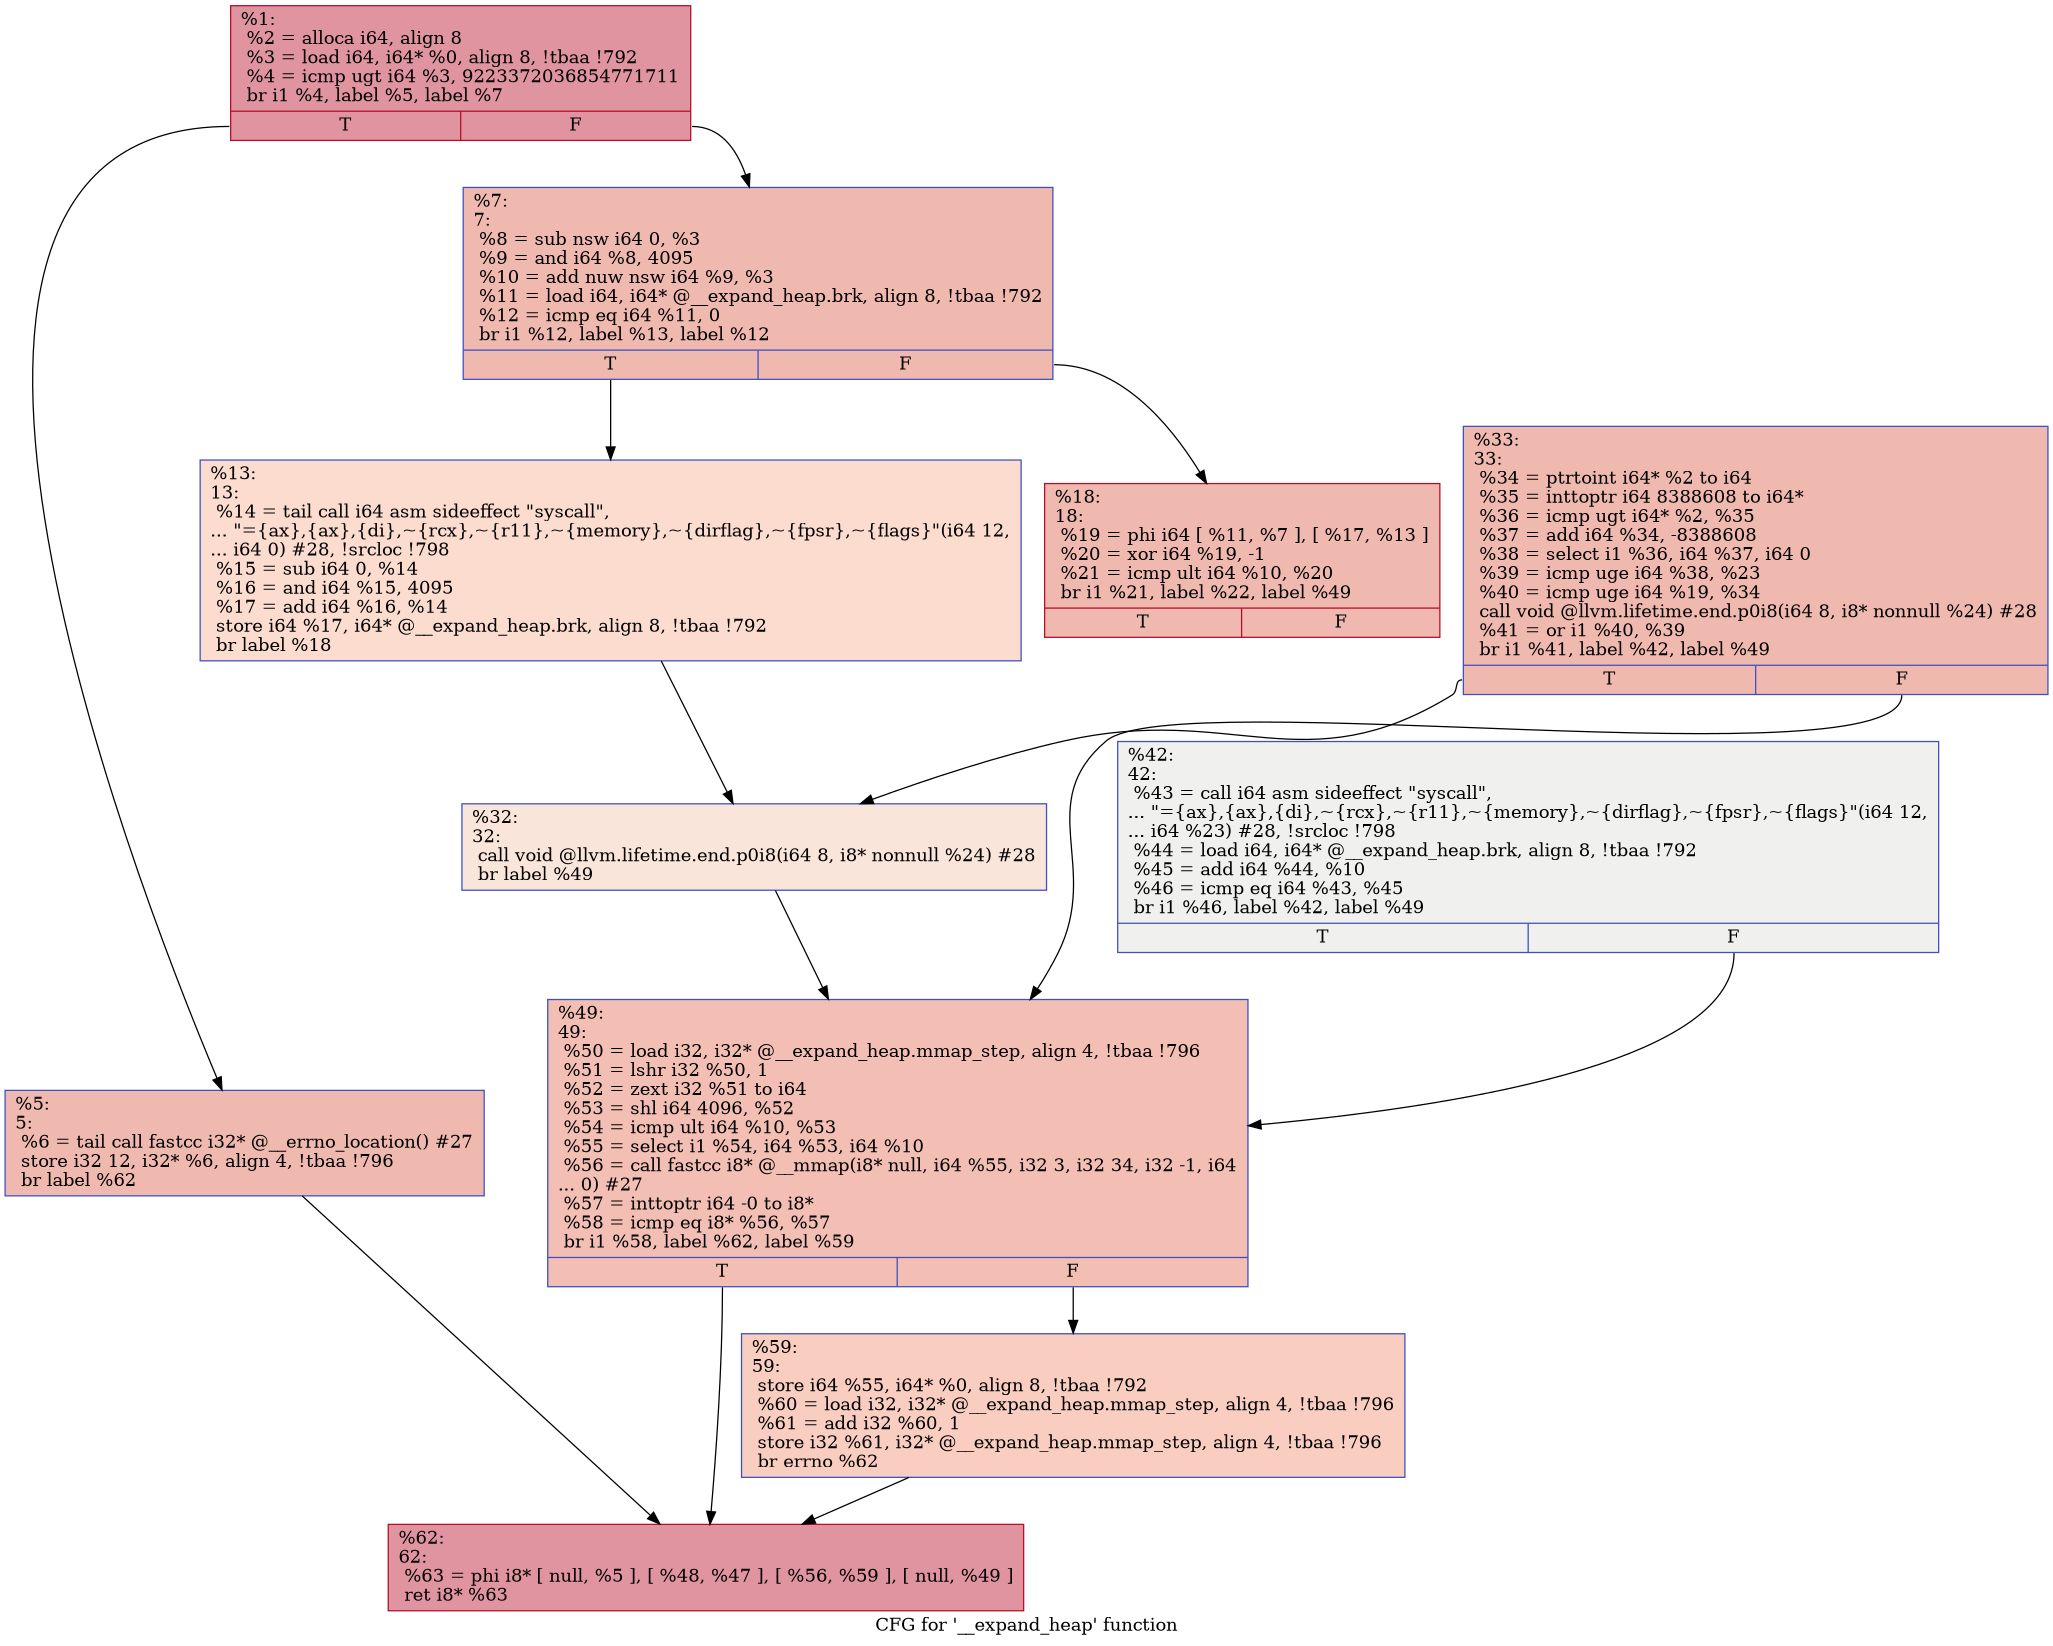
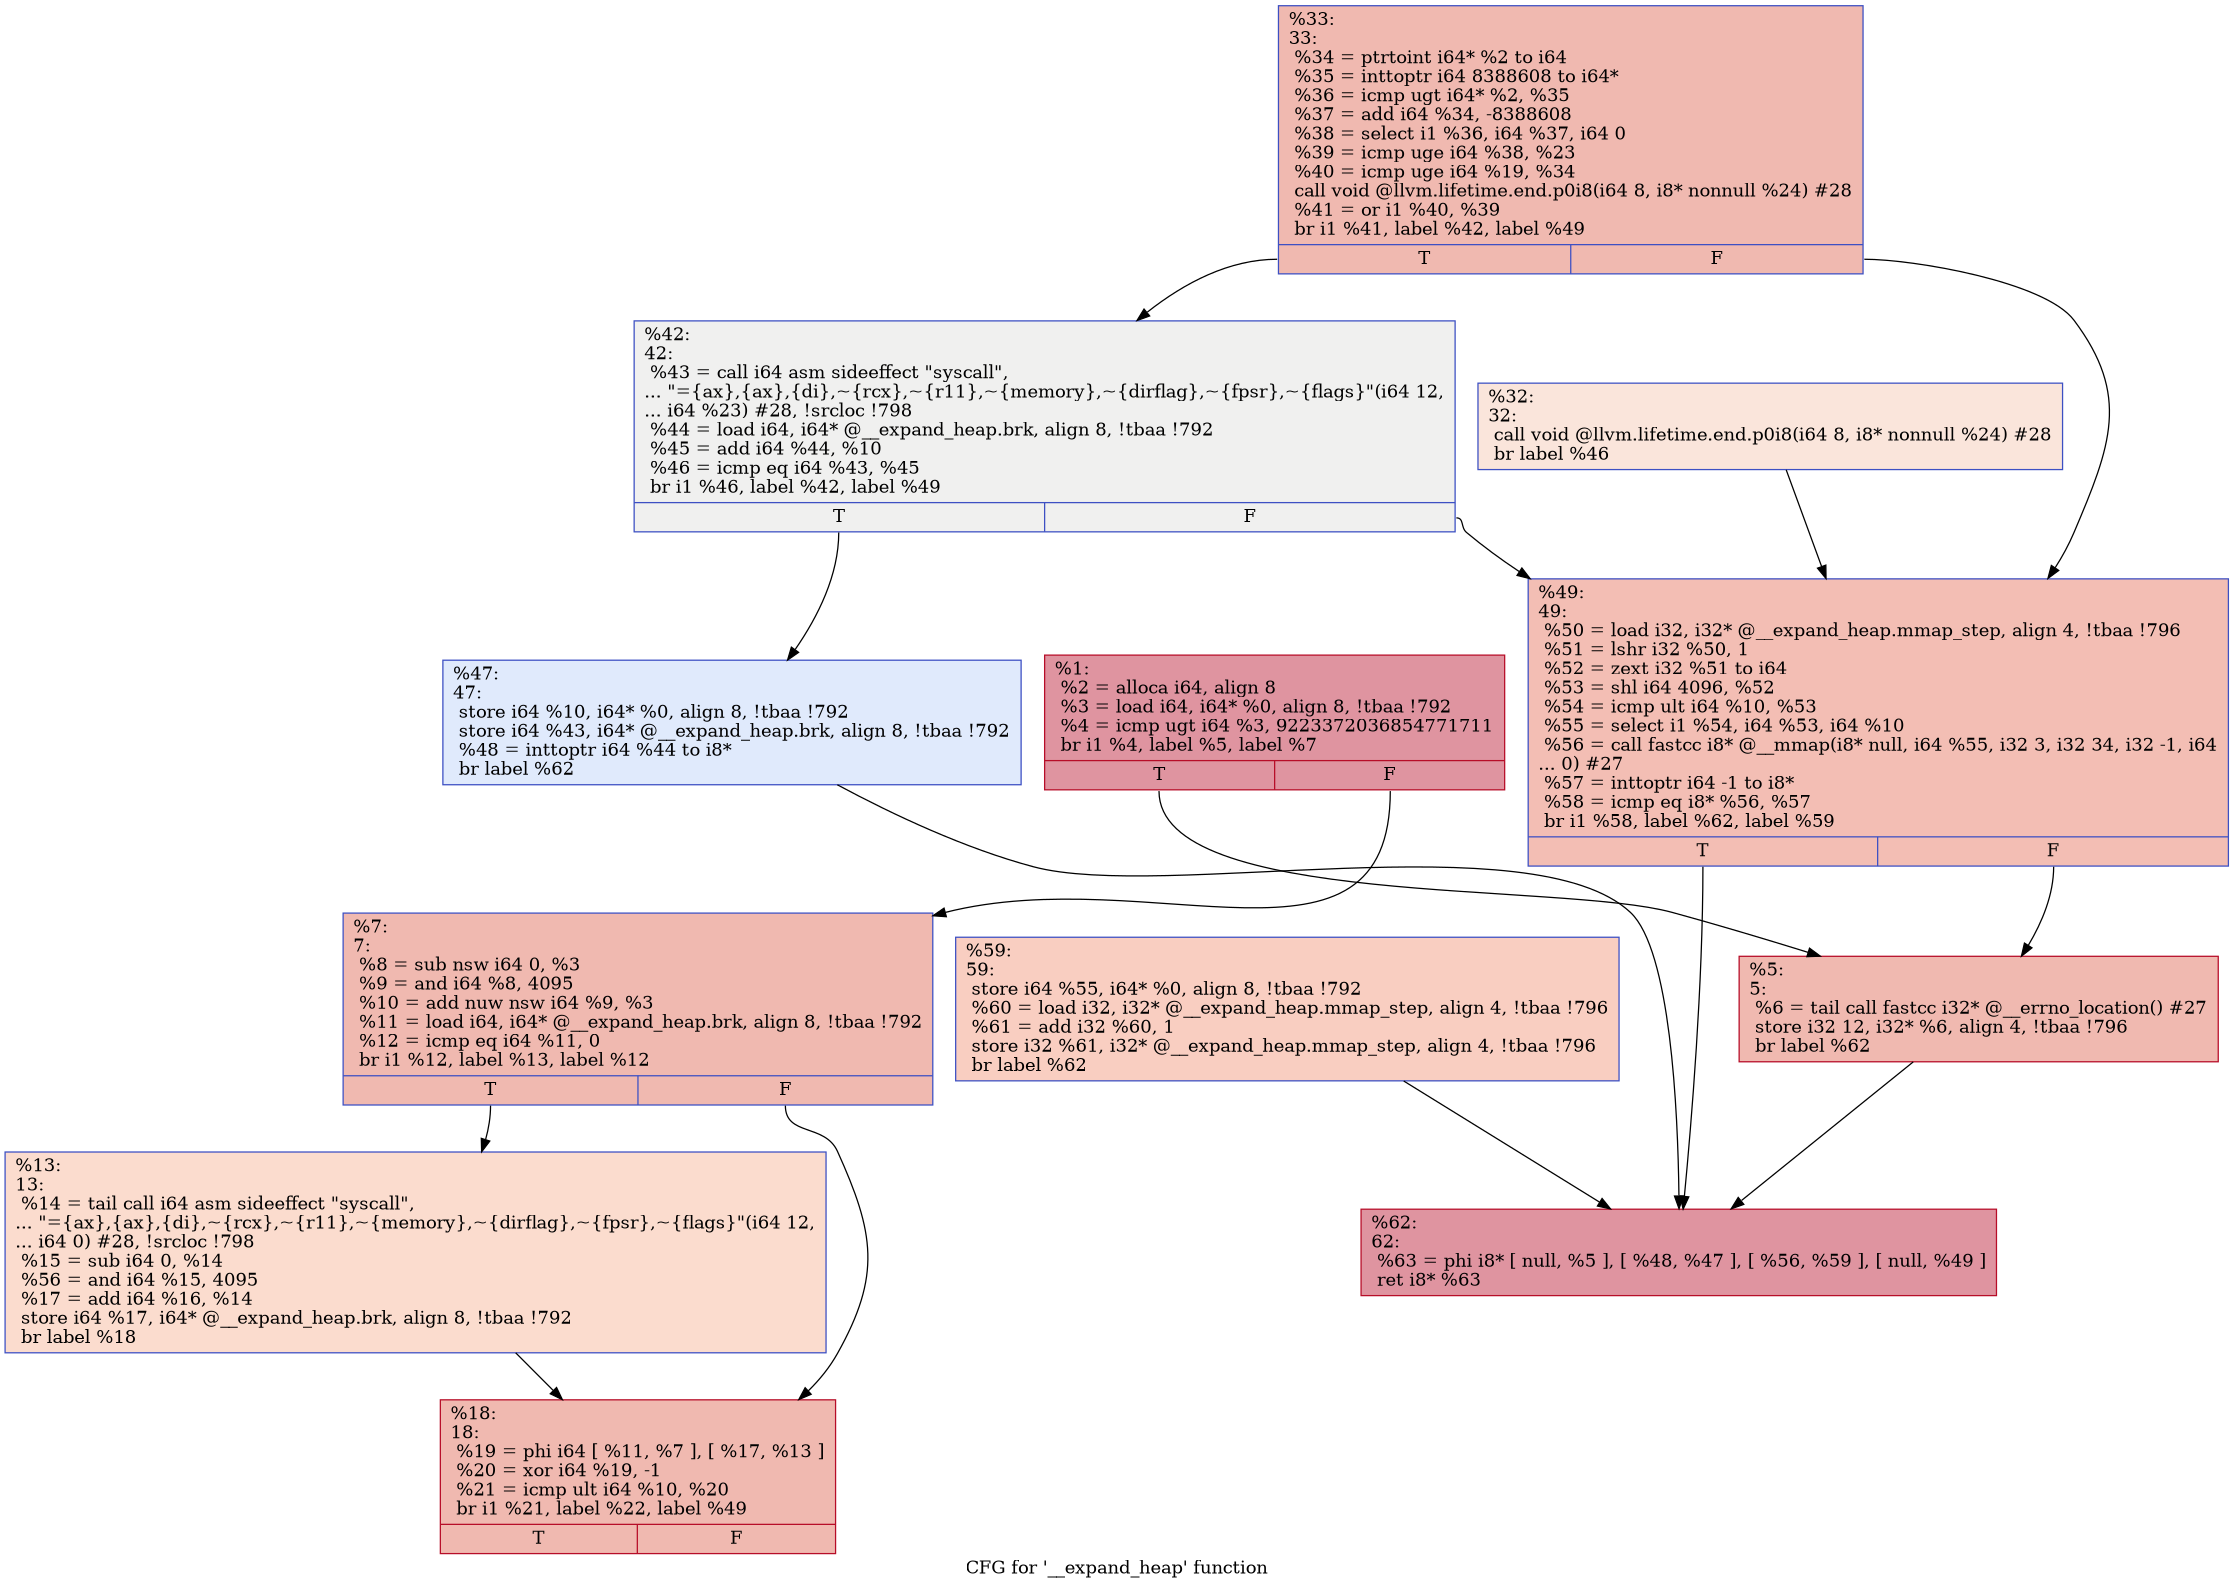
node "%13:": text "%16 = and i64 %15, 4095" -> "%56 = and i64 %15, 4095"
node "%47:": added
edge "%13:" -> "%32:": now "%13:" -> "%18:"
edge "%33:" -> "%32:": now "%33:" -> "%42:"
node "%32:": text "br label %49" -> "br label %46"
node "%5:": color #3d50c3ff -> #b70d28ff
node "%49:": text "%57 = inttoptr i64 -0 to i8*" -> "%57 = inttoptr i64 -1 to i8*"
edge "%49:" -> "%59:": now "%49:" -> "%5:"
node "%59:": text "br errno %62" -> "br label %62"
